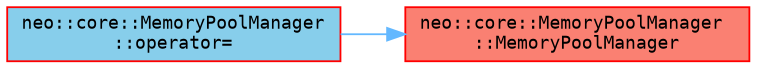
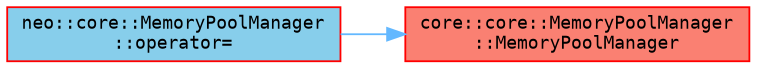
node "neo::core::MemoryPoolManager ::MemoryPoolManager": label "neo::core::MemoryPoolManager ::MemoryPoolManager" -> "core::core::MemoryPoolManager ::MemoryPoolManager"
